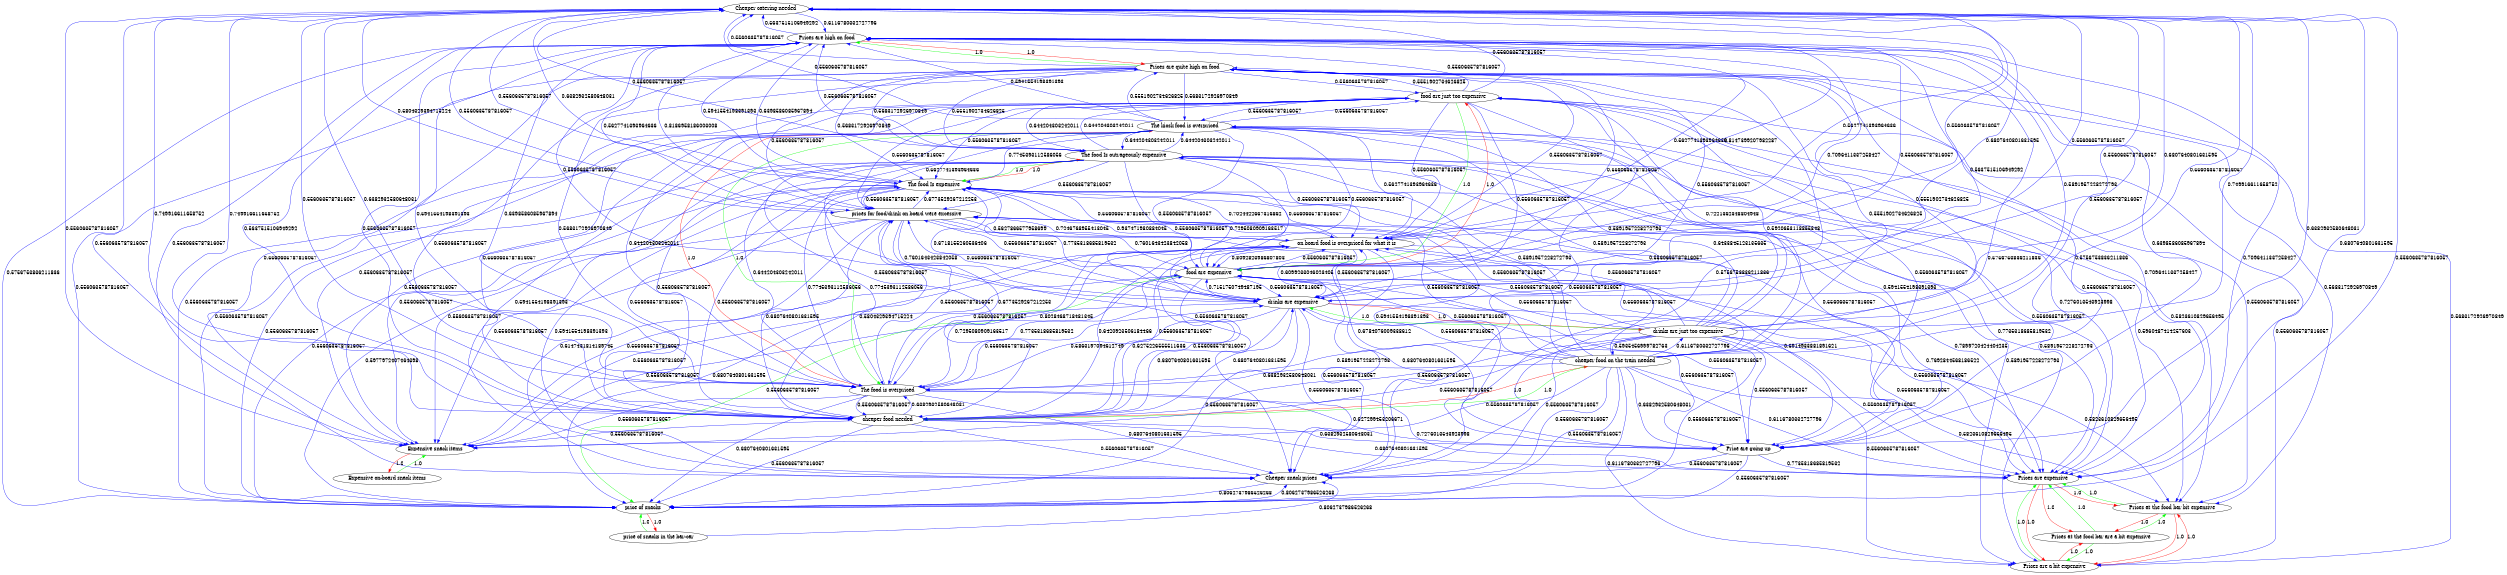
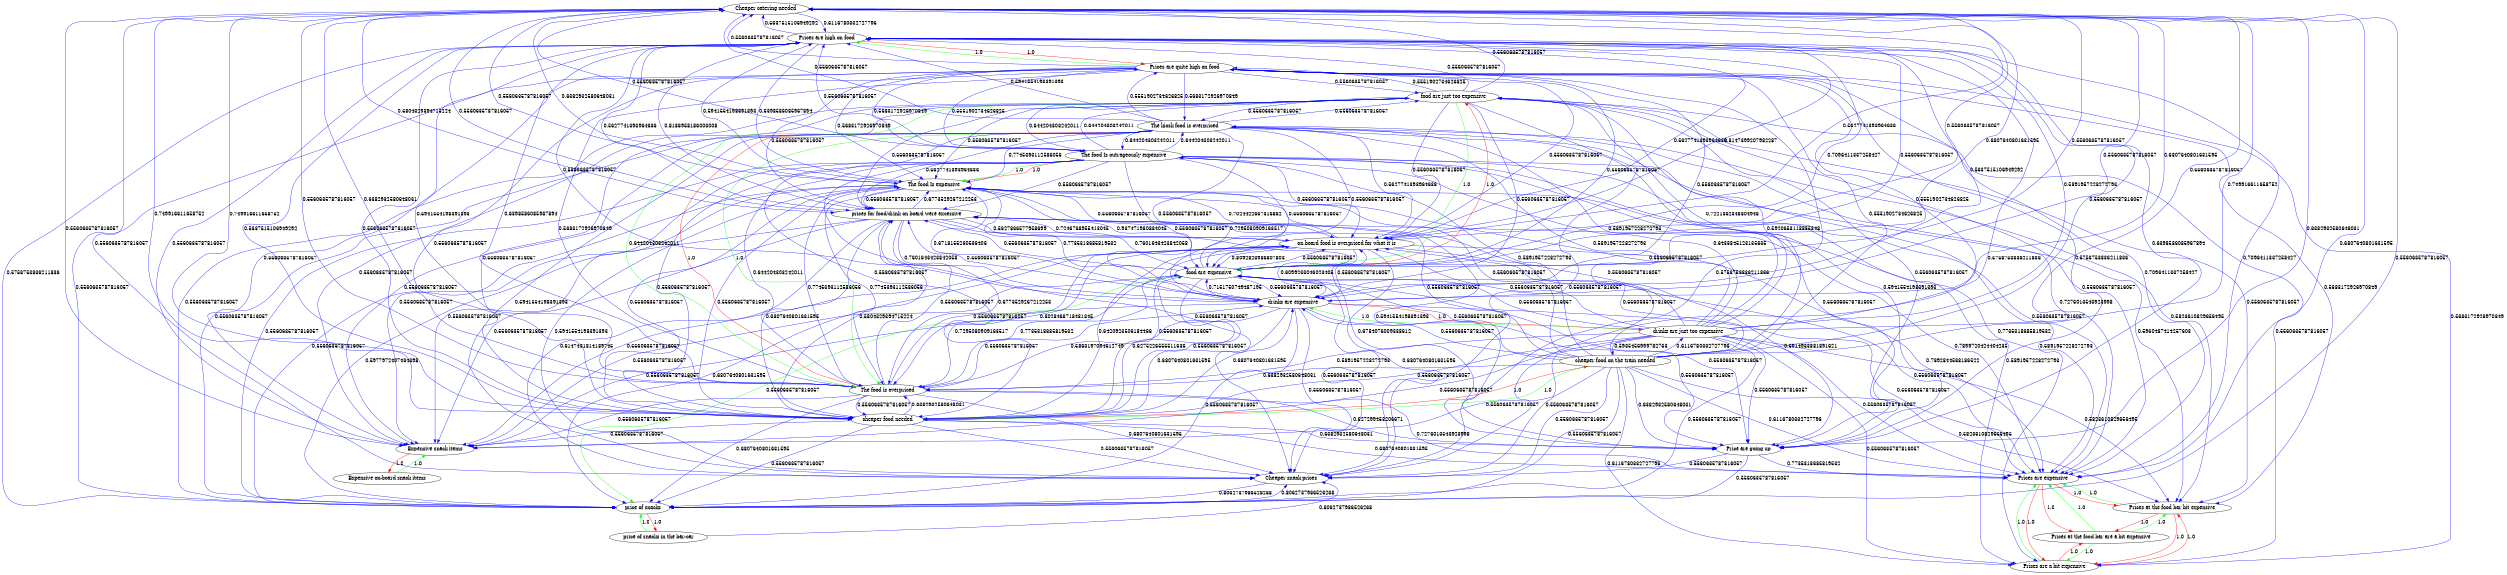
edge "food are just too expensive" -> "The food is overpriced": color blue -> green
